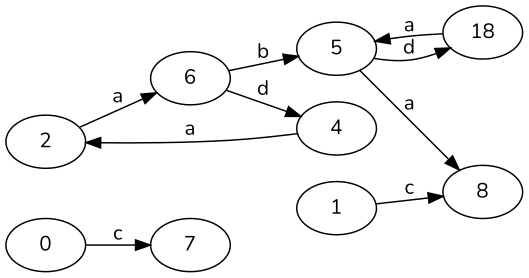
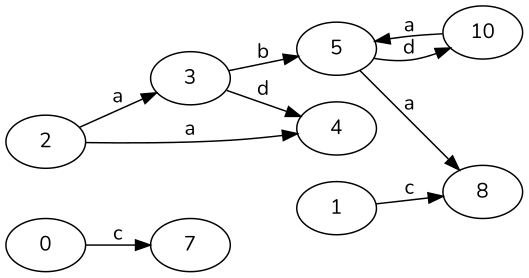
node "18": label "18" -> "10"
node "6": label "6" -> "3"
edge "4" -> "2": reversed
